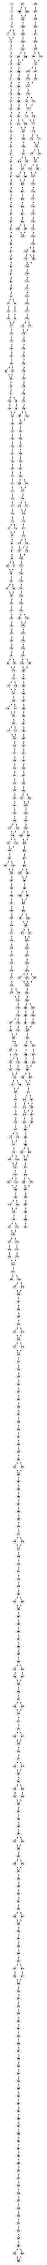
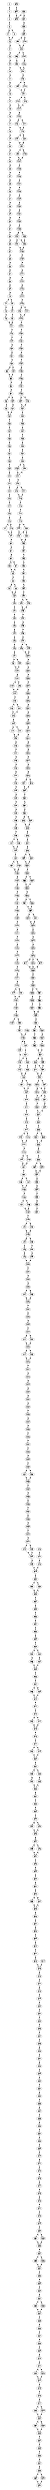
edge "S395" -> "S396": reversed
node "S124": removed
edge "S154" -> "S156": removed, label "T"
node "S571": added
edge "S201" -> "S203": now "S202" -> "S203"
edge "S245" -> "S246": now "S245" -> "S249"
node "S312": removed
edge "S353" -> "S354": added, label "T"
